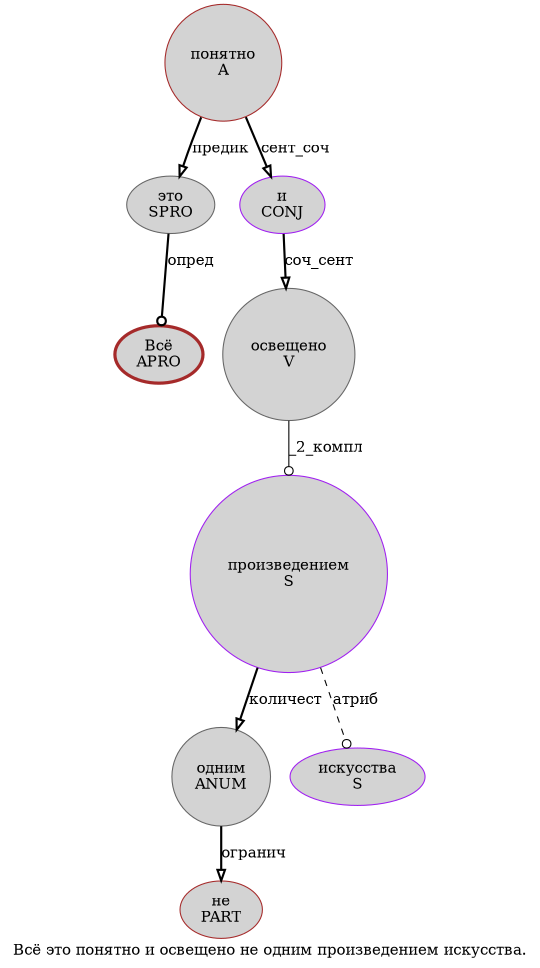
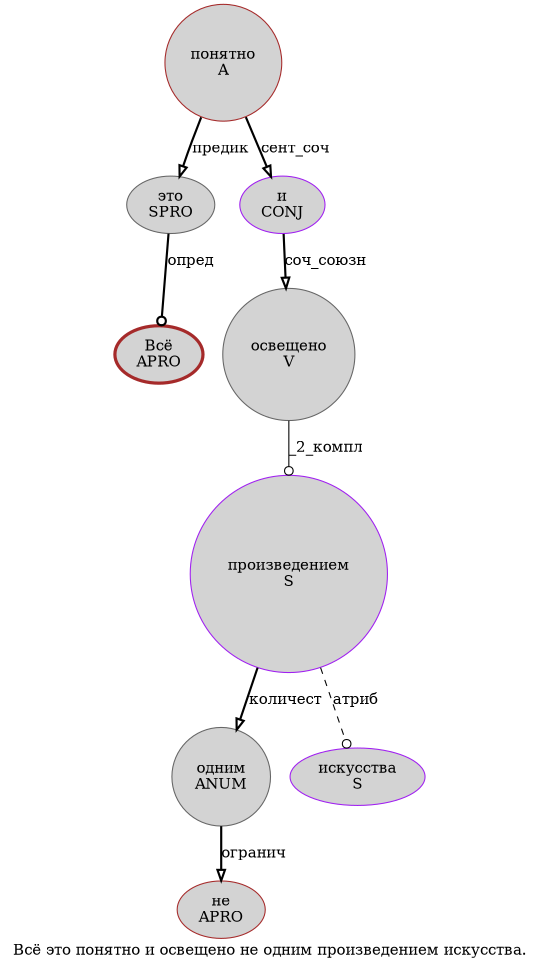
edge "и CONJ" -> "освещено V": label "соч_сент" -> "соч_союзн"
node "не PART": label "не PART" -> "не APRO"
